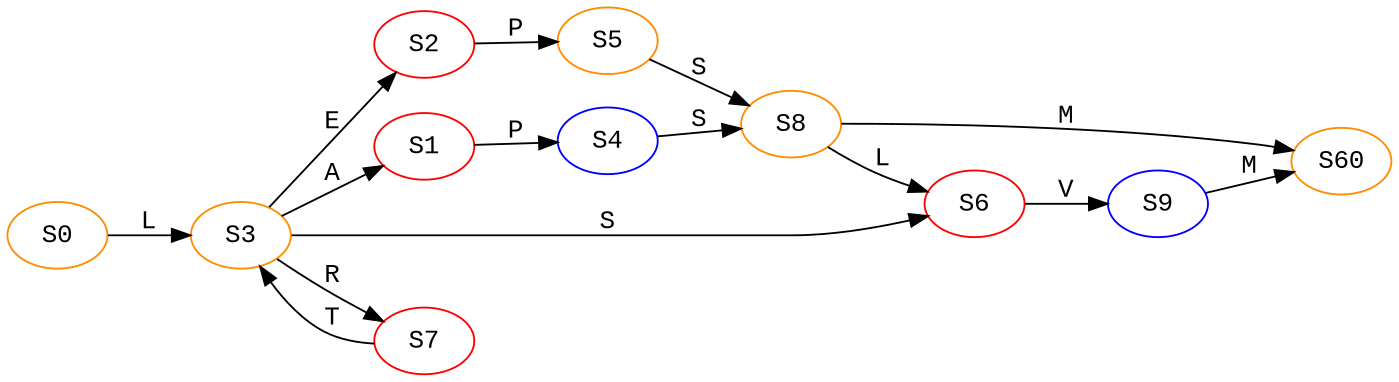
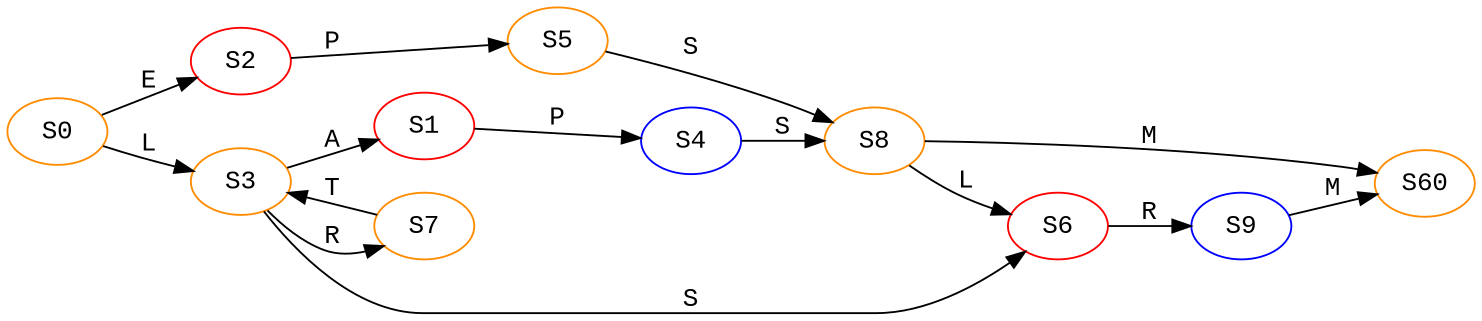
edge "S3" -> "S2": now "S0" -> "S2"
edge "S6" -> "S9": label "V" -> "R"
node "S7": color red -> darkorange
